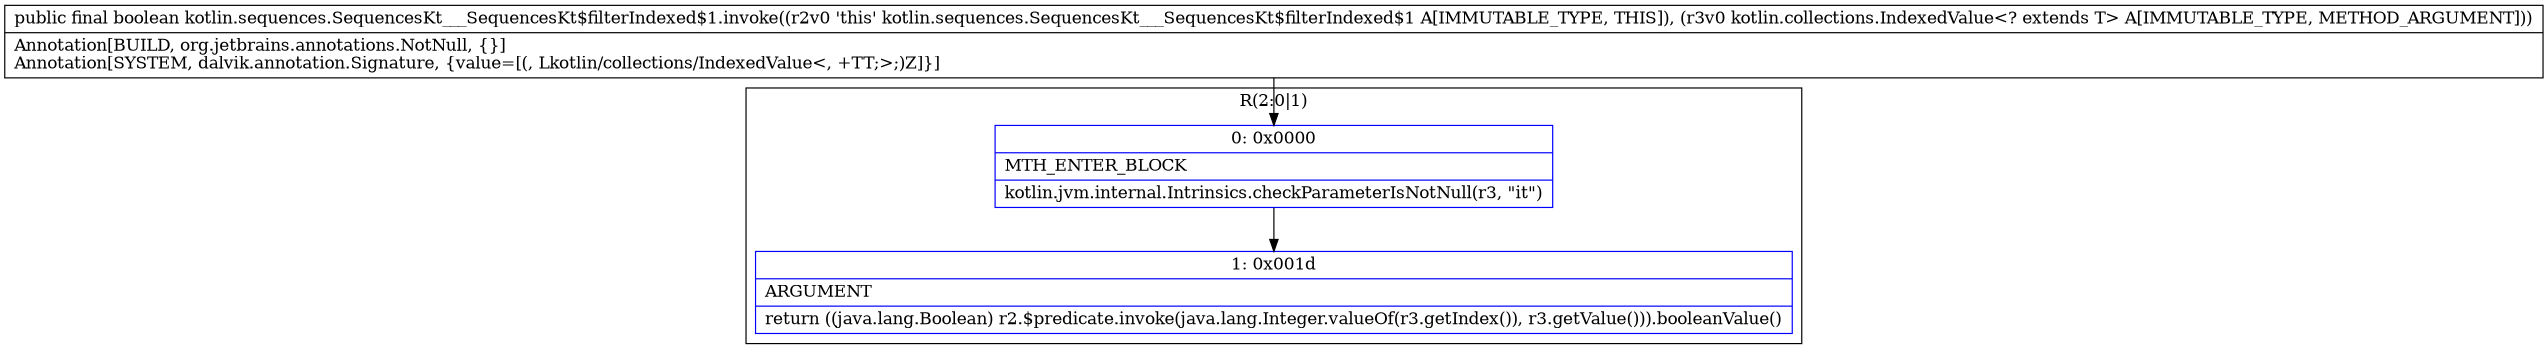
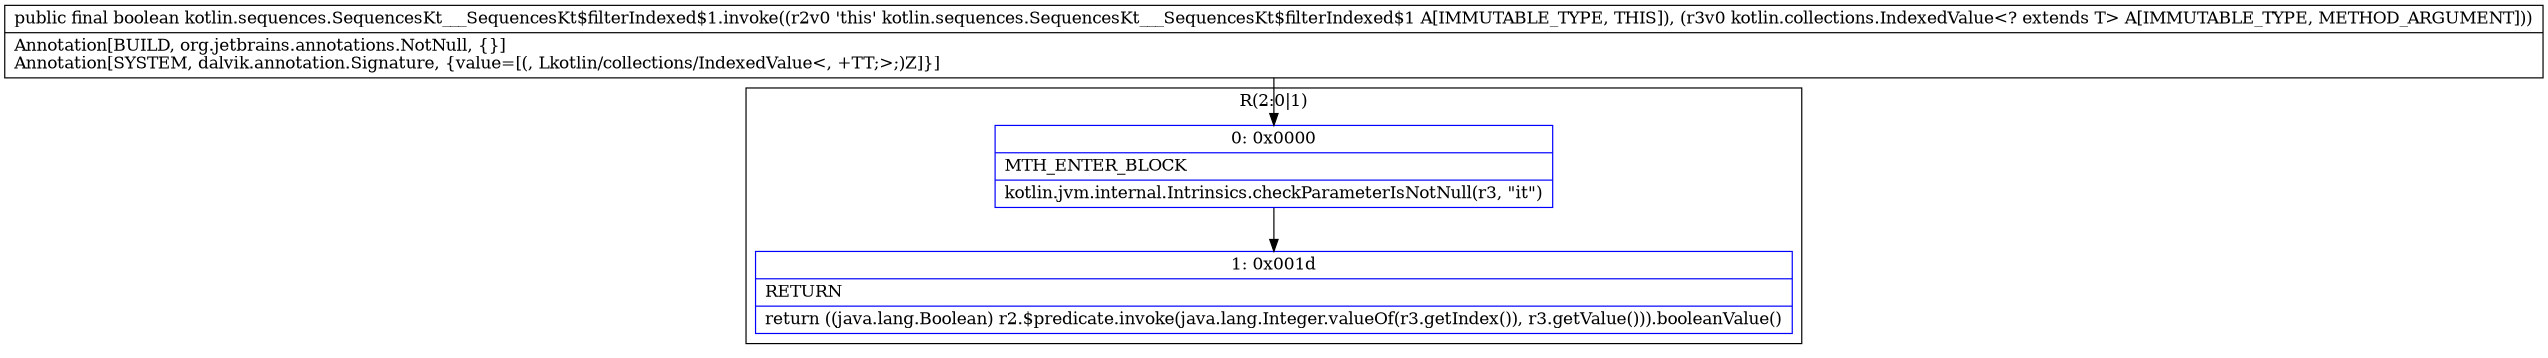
node "1: 0x001d": text "ARGUMENT" -> "RETURN"
